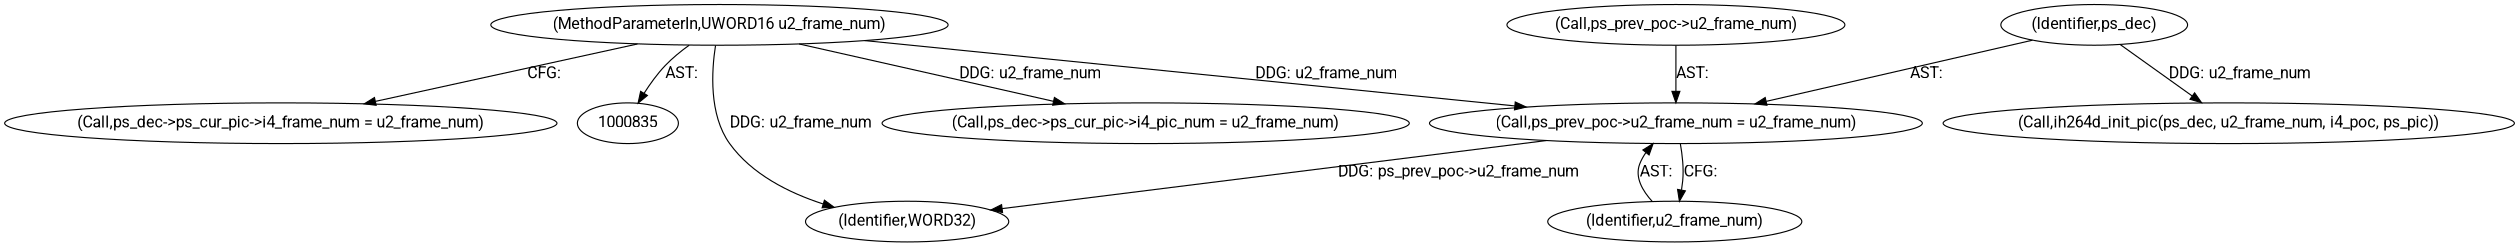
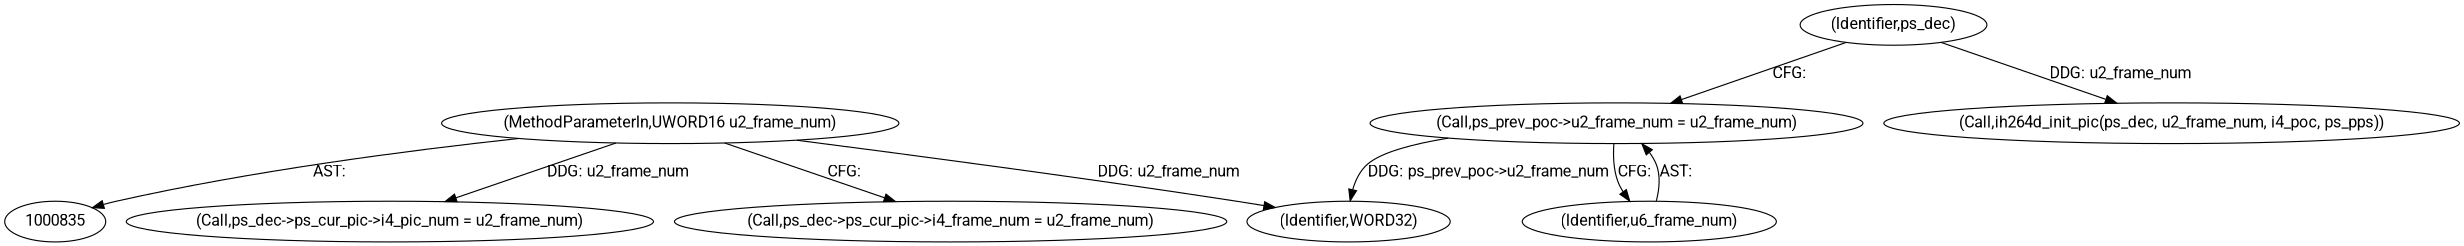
node "(Call,ps_prev_poc->u2_frame_num)": removed
edge "(MethodParameterIn,UWORD16 u2_frame_num)" -> "(Call,ps_prev_poc->u2_frame_num = u2_frame_num)": removed, label "DDG: u2_frame_num"
edge "(Identifier,ps_dec)" -> "(Call,ps_prev_poc->u2_frame_num = u2_frame_num)": label "AST: " -> "CFG: "
node "(Call,ih264d_init_pic(ps_dec, u2_frame_num, i4_poc, ps_pic))": label "(Call,ih264d_init_pic(ps_dec, u2_frame_num, i4_poc, ps_pic))" -> "(Call,ih264d_init_pic(ps_dec, u2_frame_num, i4_poc, ps_pps))"
node "(Identifier,u2_frame_num)": label "(Identifier,u2_frame_num)" -> "(Identifier,u6_frame_num)"
